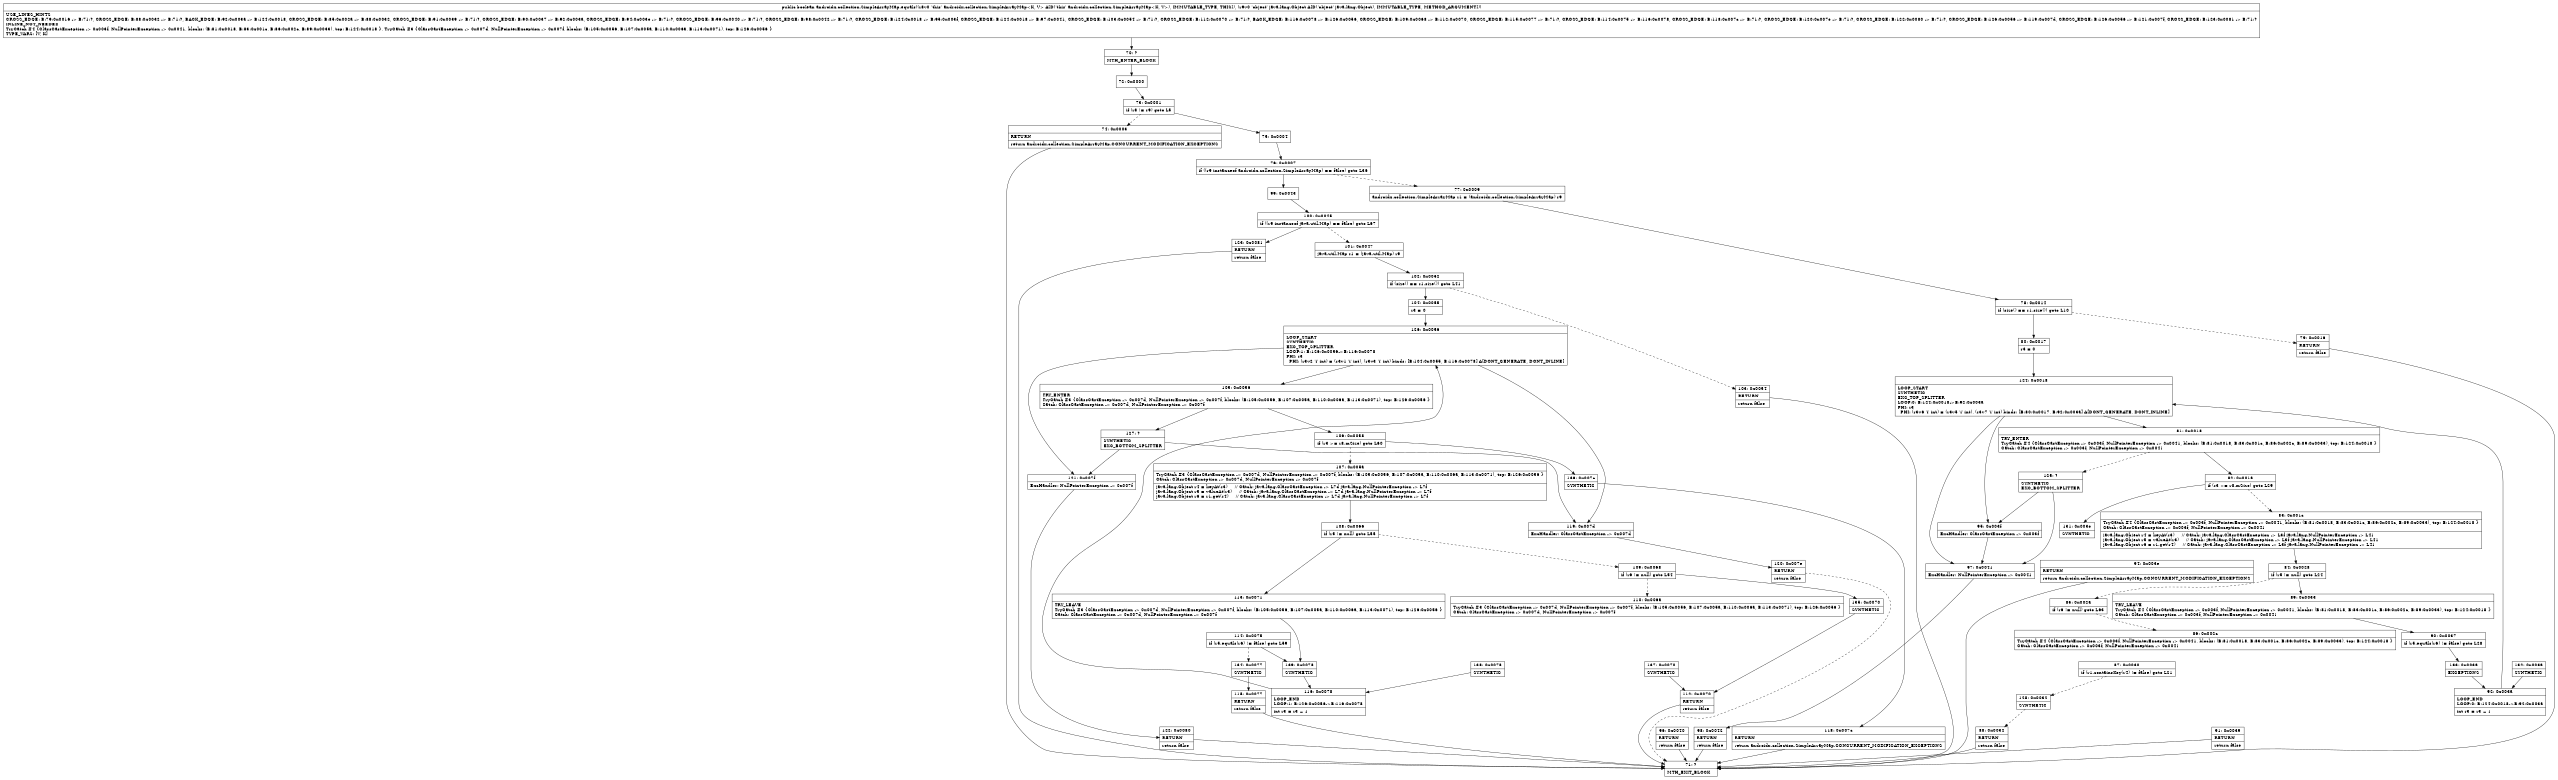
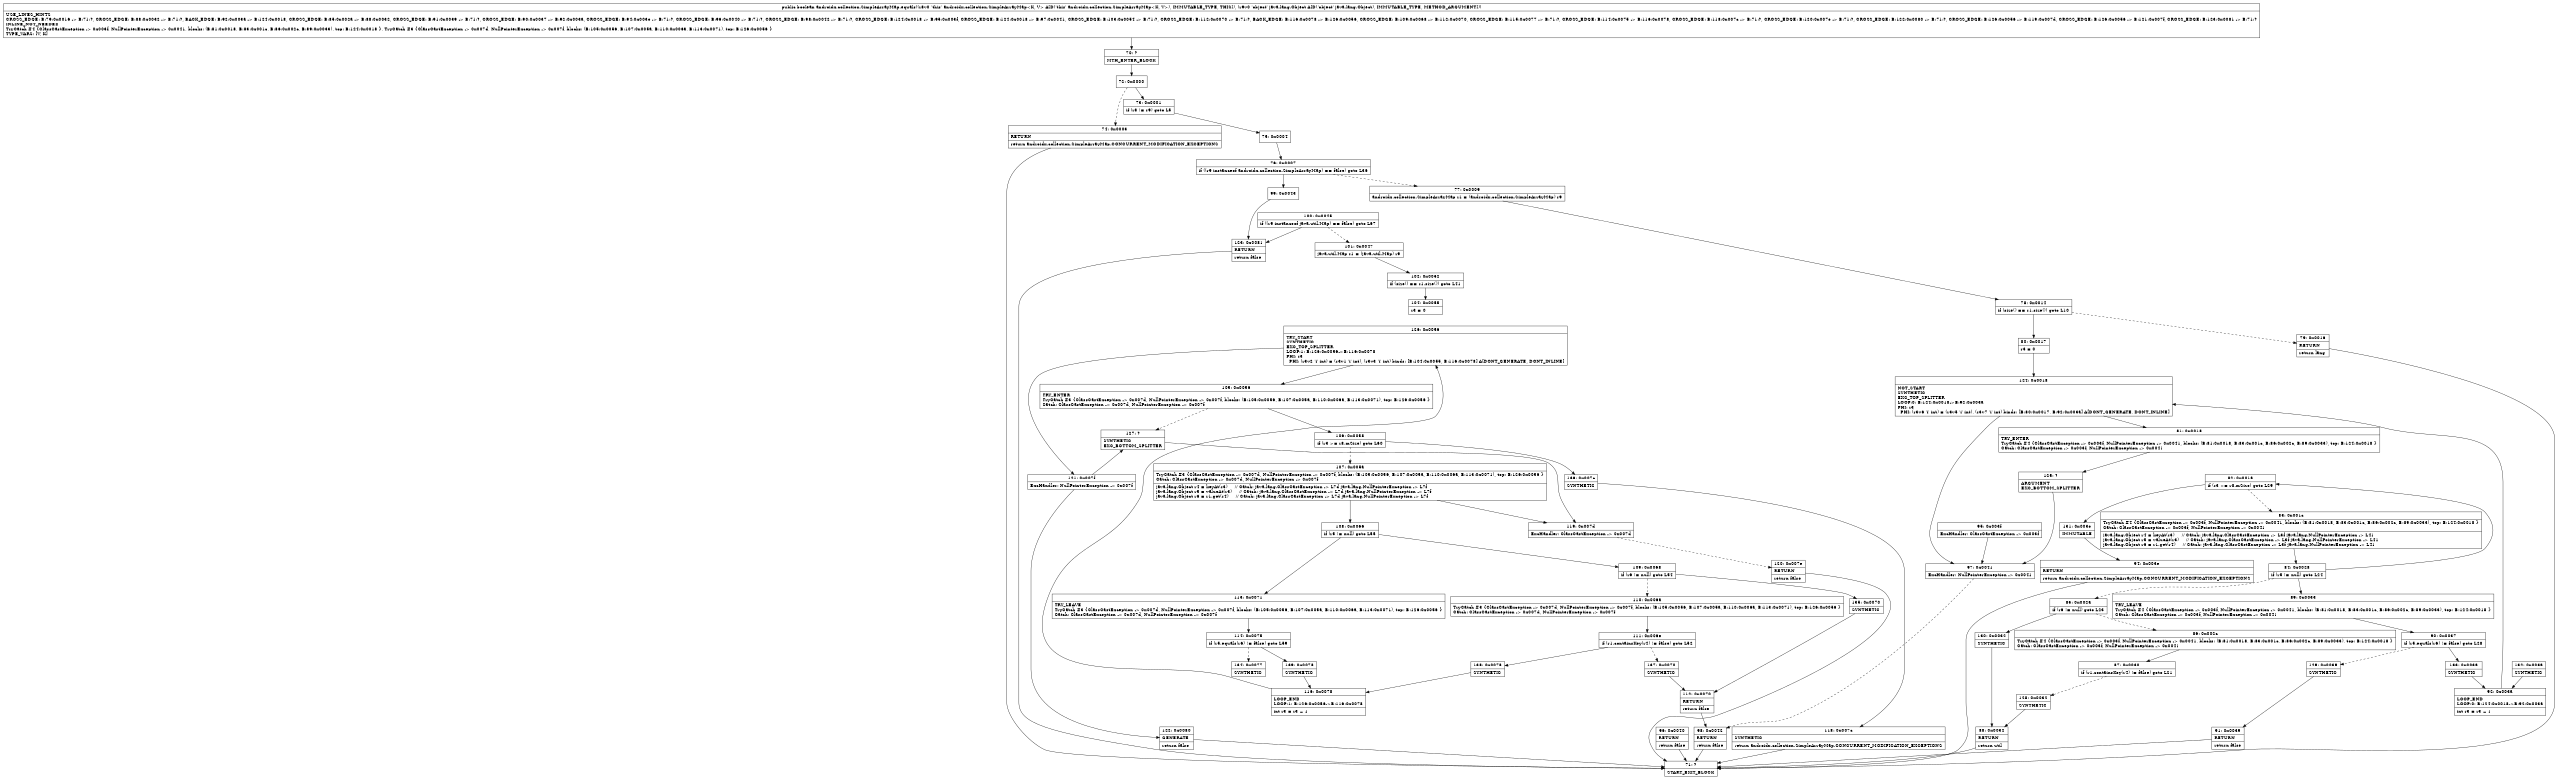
edge "73: 0x0001" -> "74: 0x0003": now "72: 0x0000" -> "74: 0x0003"
edge "99: 0x0043" -> "100: 0x0045": now "99: 0x0043" -> "123: 0x0081"
edge "104: 0x0055" -> "126: 0x0056": removed
node "126: 0x0056": text "LOOP_START" -> "TRY_START"
node "79: 0x0016": text "return false" -> "return lang"
node "124: 0x0018": text "LOOP_START" -> "NOT_START"
node "103: 0x0054": removed
edge "105: 0x0056" -> "127: ?": style solid -> dashed
edge "126: 0x0056" -> "119: 0x007d": now "107: 0x005a" -> "119: 0x007d"
edge "127: ?" -> "121: 0x007f": reversed
edge "81: 0x0018" -> "125: ?": style dashed -> solid
edge "81: 0x0018" -> "82: 0x001a": now "84: 0x0028" -> "82: 0x001a"
edge "124: 0x0018" -> "95: 0x003f": removed
node "125: ?": text "SYNTHETIC" -> "ARGUMENT"
edge "125: ?" -> "95: 0x003f": removed
node "131: 0x003e": text "SYNTHETIC" -> "IMMUTABLE"
edge "131: 0x003e" -> "94: 0x003e": added
edge "108: 0x0066" -> "109: 0x0068": style dashed -> solid
edge "119: 0x007d" -> "120: 0x007e": style solid -> dashed
node "85: 0x002a": text "if (r6 != null) goto L63" -> "if (r6 != null) goto L23"
edge "113: 0x0071" -> "139: 0x0078": now "113: 0x0071" -> "114: 0x0075"
node "111: 0x006e": added
node "130: 0x0032": added
edge "86: 0x002c" -> "87: 0x0030": added
node "129: 0x0039": added
node "133: 0x003a": text "EXCEPTIONS" -> "SYNTHETIC"
edge "120: 0x007e" -> "71: ?": style dashed -> solid
edge "97: 0x0041" -> "98: 0x0042": style solid -> dashed
node "115: 0x0077": removed
edge "128: 0x0032" -> "88: 0x0032": style dashed -> solid
edge "112: 0x0070" -> "71: ?": now "112: 0x0070" -> "98: 0x0042"
node "122: 0x0080": text "RETURN" -> "GENERATE"
node "118: 0x007c": text "RETURN" -> "SYNTHETIC"
node "88: 0x0032": text "return false" -> "return util"
node "71: ?": text "MTH_EXIT_BLOCK" -> "START_EXIT_BLOCK"
